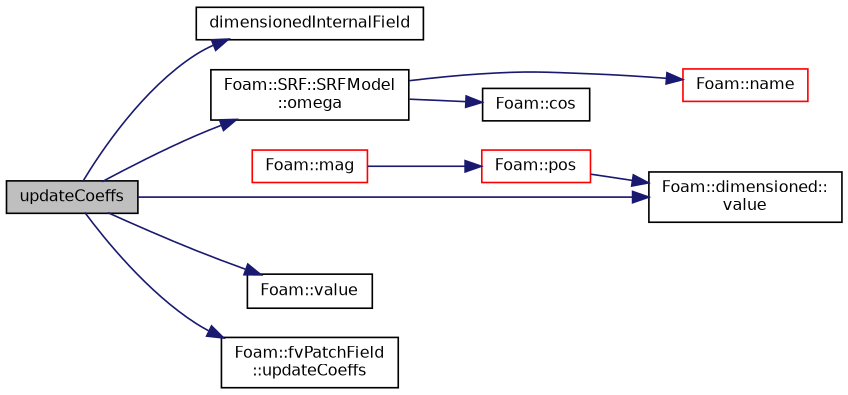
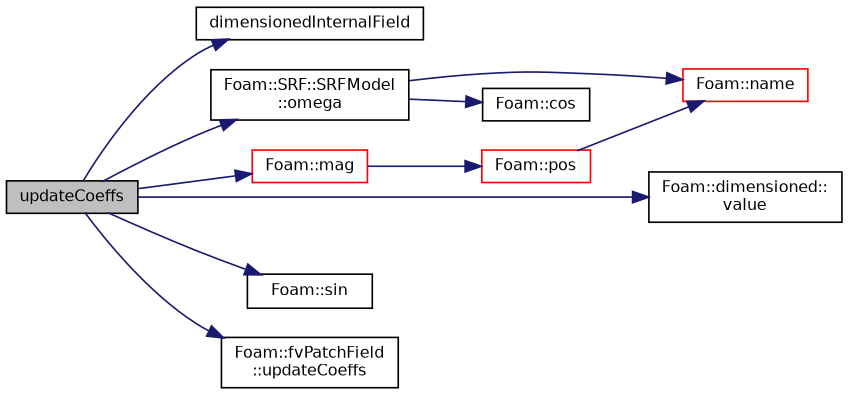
edge "Foam::pos" -> "Foam::dimensioned:: value": now "Foam::pos" -> "Foam::name"
edge "updateCoeffs" -> "Foam::mag": added
node "Foam::value": label "Foam::value" -> "Foam::sin"
